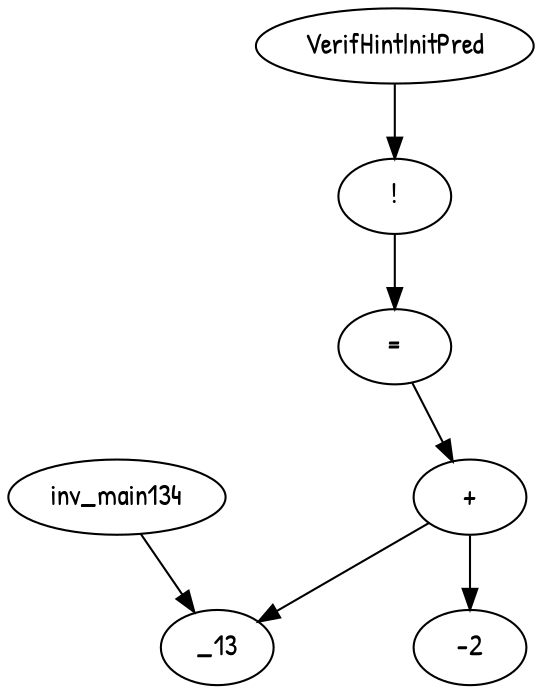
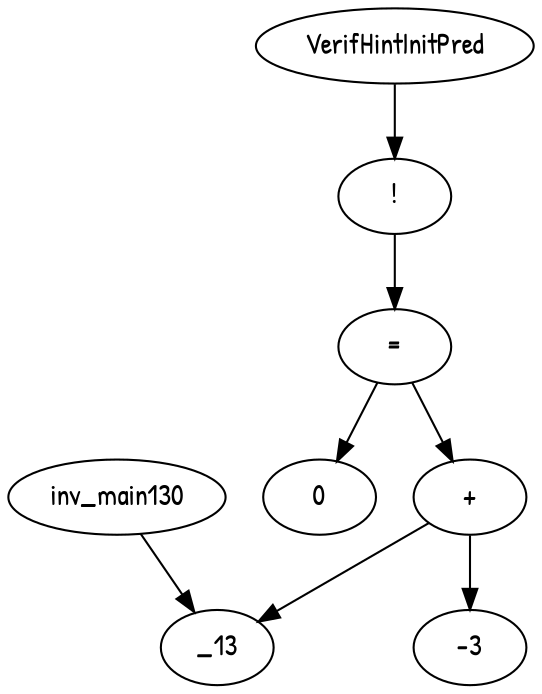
node "inv_main134": label "inv_main134" -> "inv_main130"
node "0": added
node "-2": label "-2" -> "-3"
